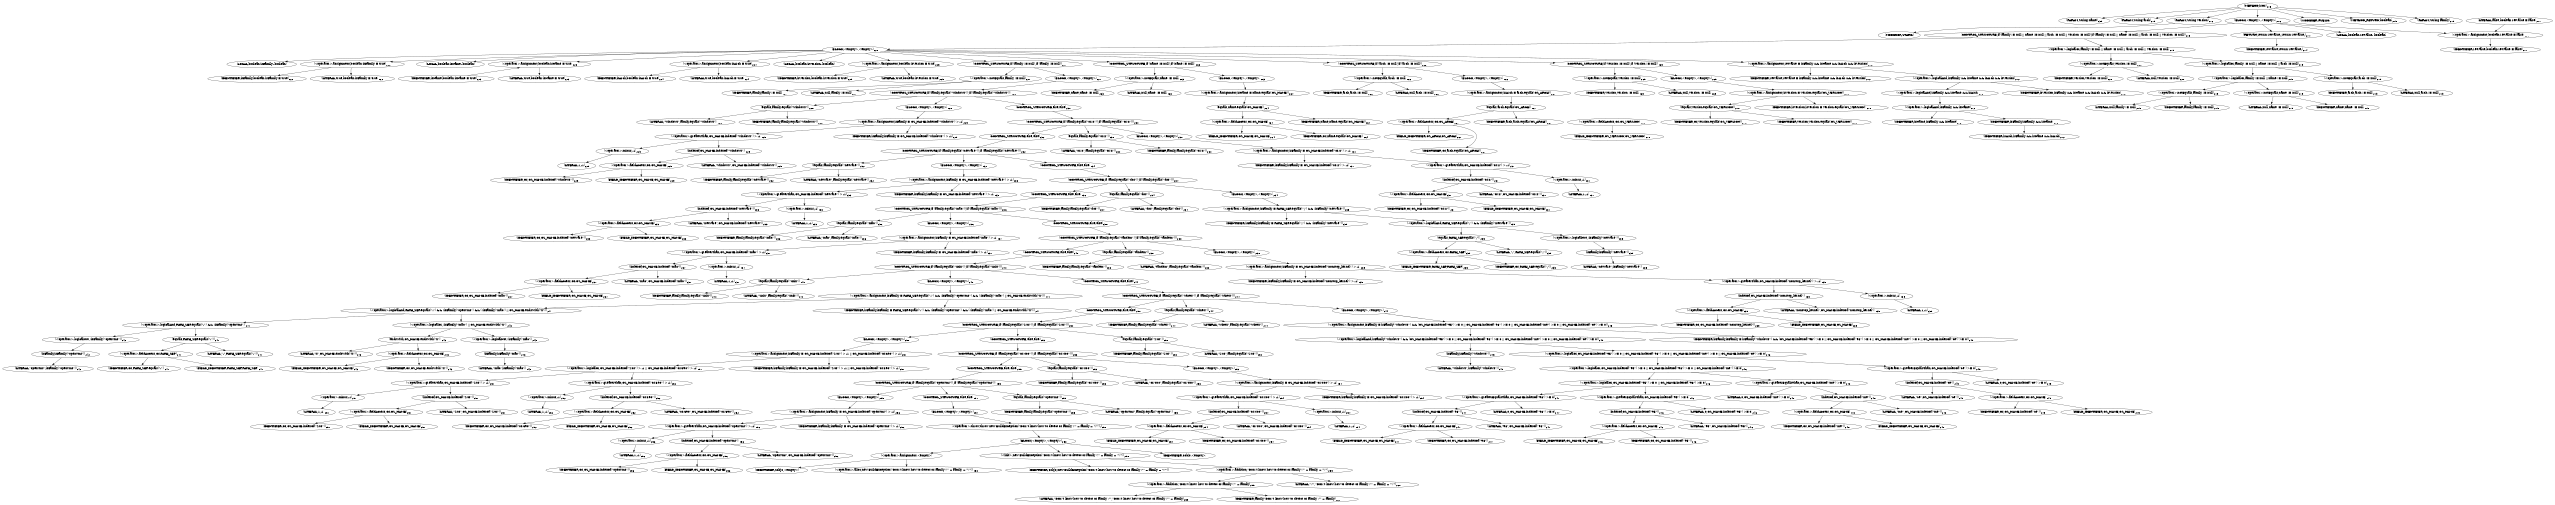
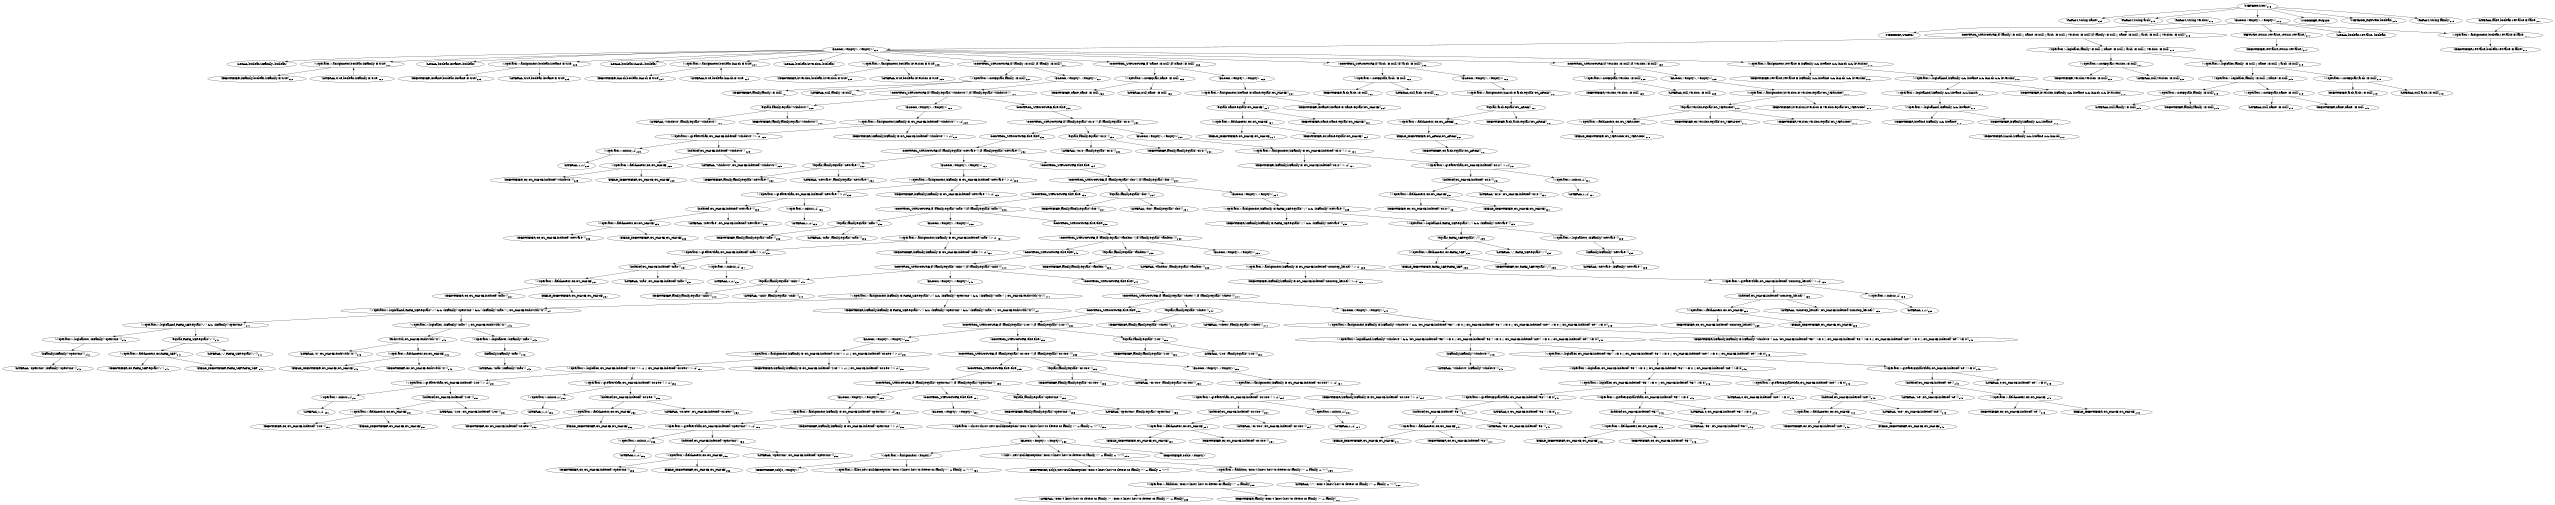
edge "(METHOD,isOs)" -> "(PARAM,String version)": removed
node "(LOCAL,boolean isArch: boolean)": added
edge "(<operator>.assignment,boolean isFamily = true)" -> "(LITERAL,true,boolean isFamily = true)": reversed
edge "(<operator>.assignment,boolean isArch = true)" -> "(LITERAL,true,boolean isArch = true)": reversed
edge "(IDENTIFIER,isName,boolean isName = true)" -> "(<operator>.assignment,boolean isName = true)": reversed
node "(IDENTIFIER,isName,isName = name.equals(OS_NAME))": added
edge "(equals,version.equals(OS_VERSION))" -> "(<operator>.fieldAccess,Os.OS_VERSION)": added
edge "(<operator>.fieldAccess,Os.OS_ARCH)" -> "(IDENTIFIER,Os,arch.equals(OS_ARCH))": now "(FIELD_IDENTIFIER,OS_ARCH,OS_ARCH)" -> "(IDENTIFIER,Os,arch.equals(OS_ARCH))"
